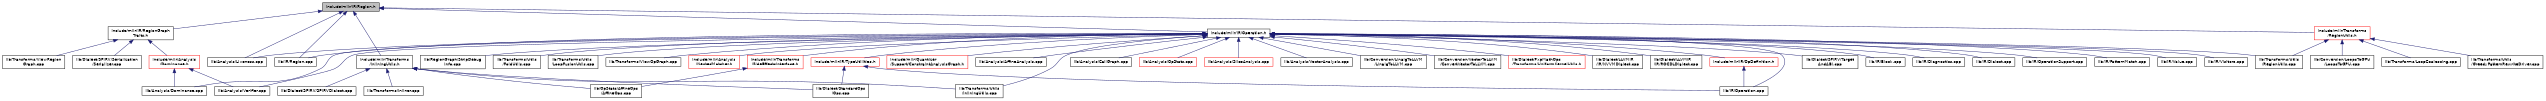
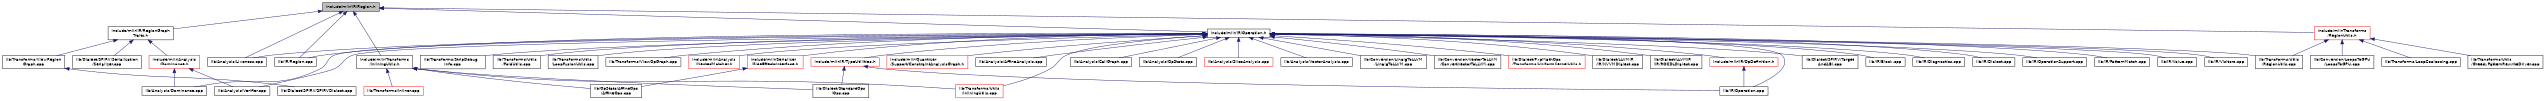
node "lib/RegionGraph/StripDebug Info.cpp": label "lib/RegionGraph/StripDebug Info.cpp" -> "lib/Transforms/StripDebug Info.cpp"
node "include/mlir/Transforms /SideEffectsInterface.h": label "include/mlir/Transforms /SideEffectsInterface.h" -> "include/mlir/Serializer /SideEffectsInterface.h"
node "lib/Analysis/OpStats.cpp": color red -> black
edge "lib/Dialect/SPIRV/SPIRVDialect.cpp" -> "include/mlir/Transforms /InliningUtils.h": now "lib/Dialect/SPIRV/SPIRVDialect.cpp" -> "lib/Transforms/ViewRegion Graph.cpp"
node "lib/Transforms/Inliner.cpp": color black -> red
node "lib/Transforms/Utils /InliningUtils.cpp": color black -> red
